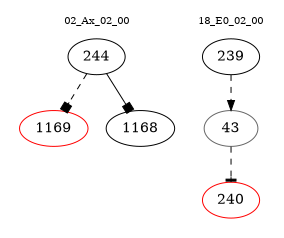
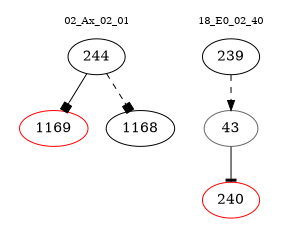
cluster "02_Ax_02_00": label "02_Ax_02_00" -> "02_Ax_02_01"
cluster "18_E0_02_00": label "18_E0_02_00" -> "18_E0_02_40"
edge "244" -> "1169": style dashed -> solid
edge "244" -> "1168": style solid -> dashed
edge "43" -> "240": style dashed -> solid
